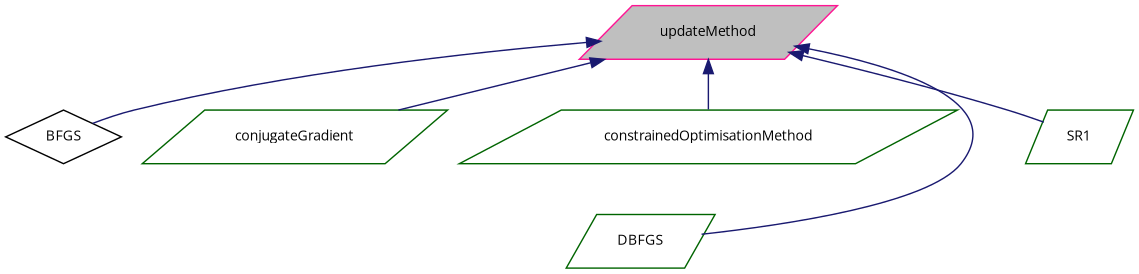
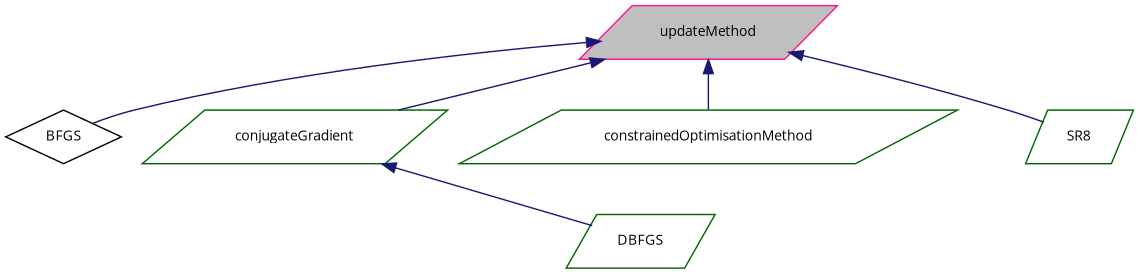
node "SR1": label "SR1" -> "SR8"
edge "DBFGS" -> "updateMethod": now "DBFGS" -> "conjugateGradient"
